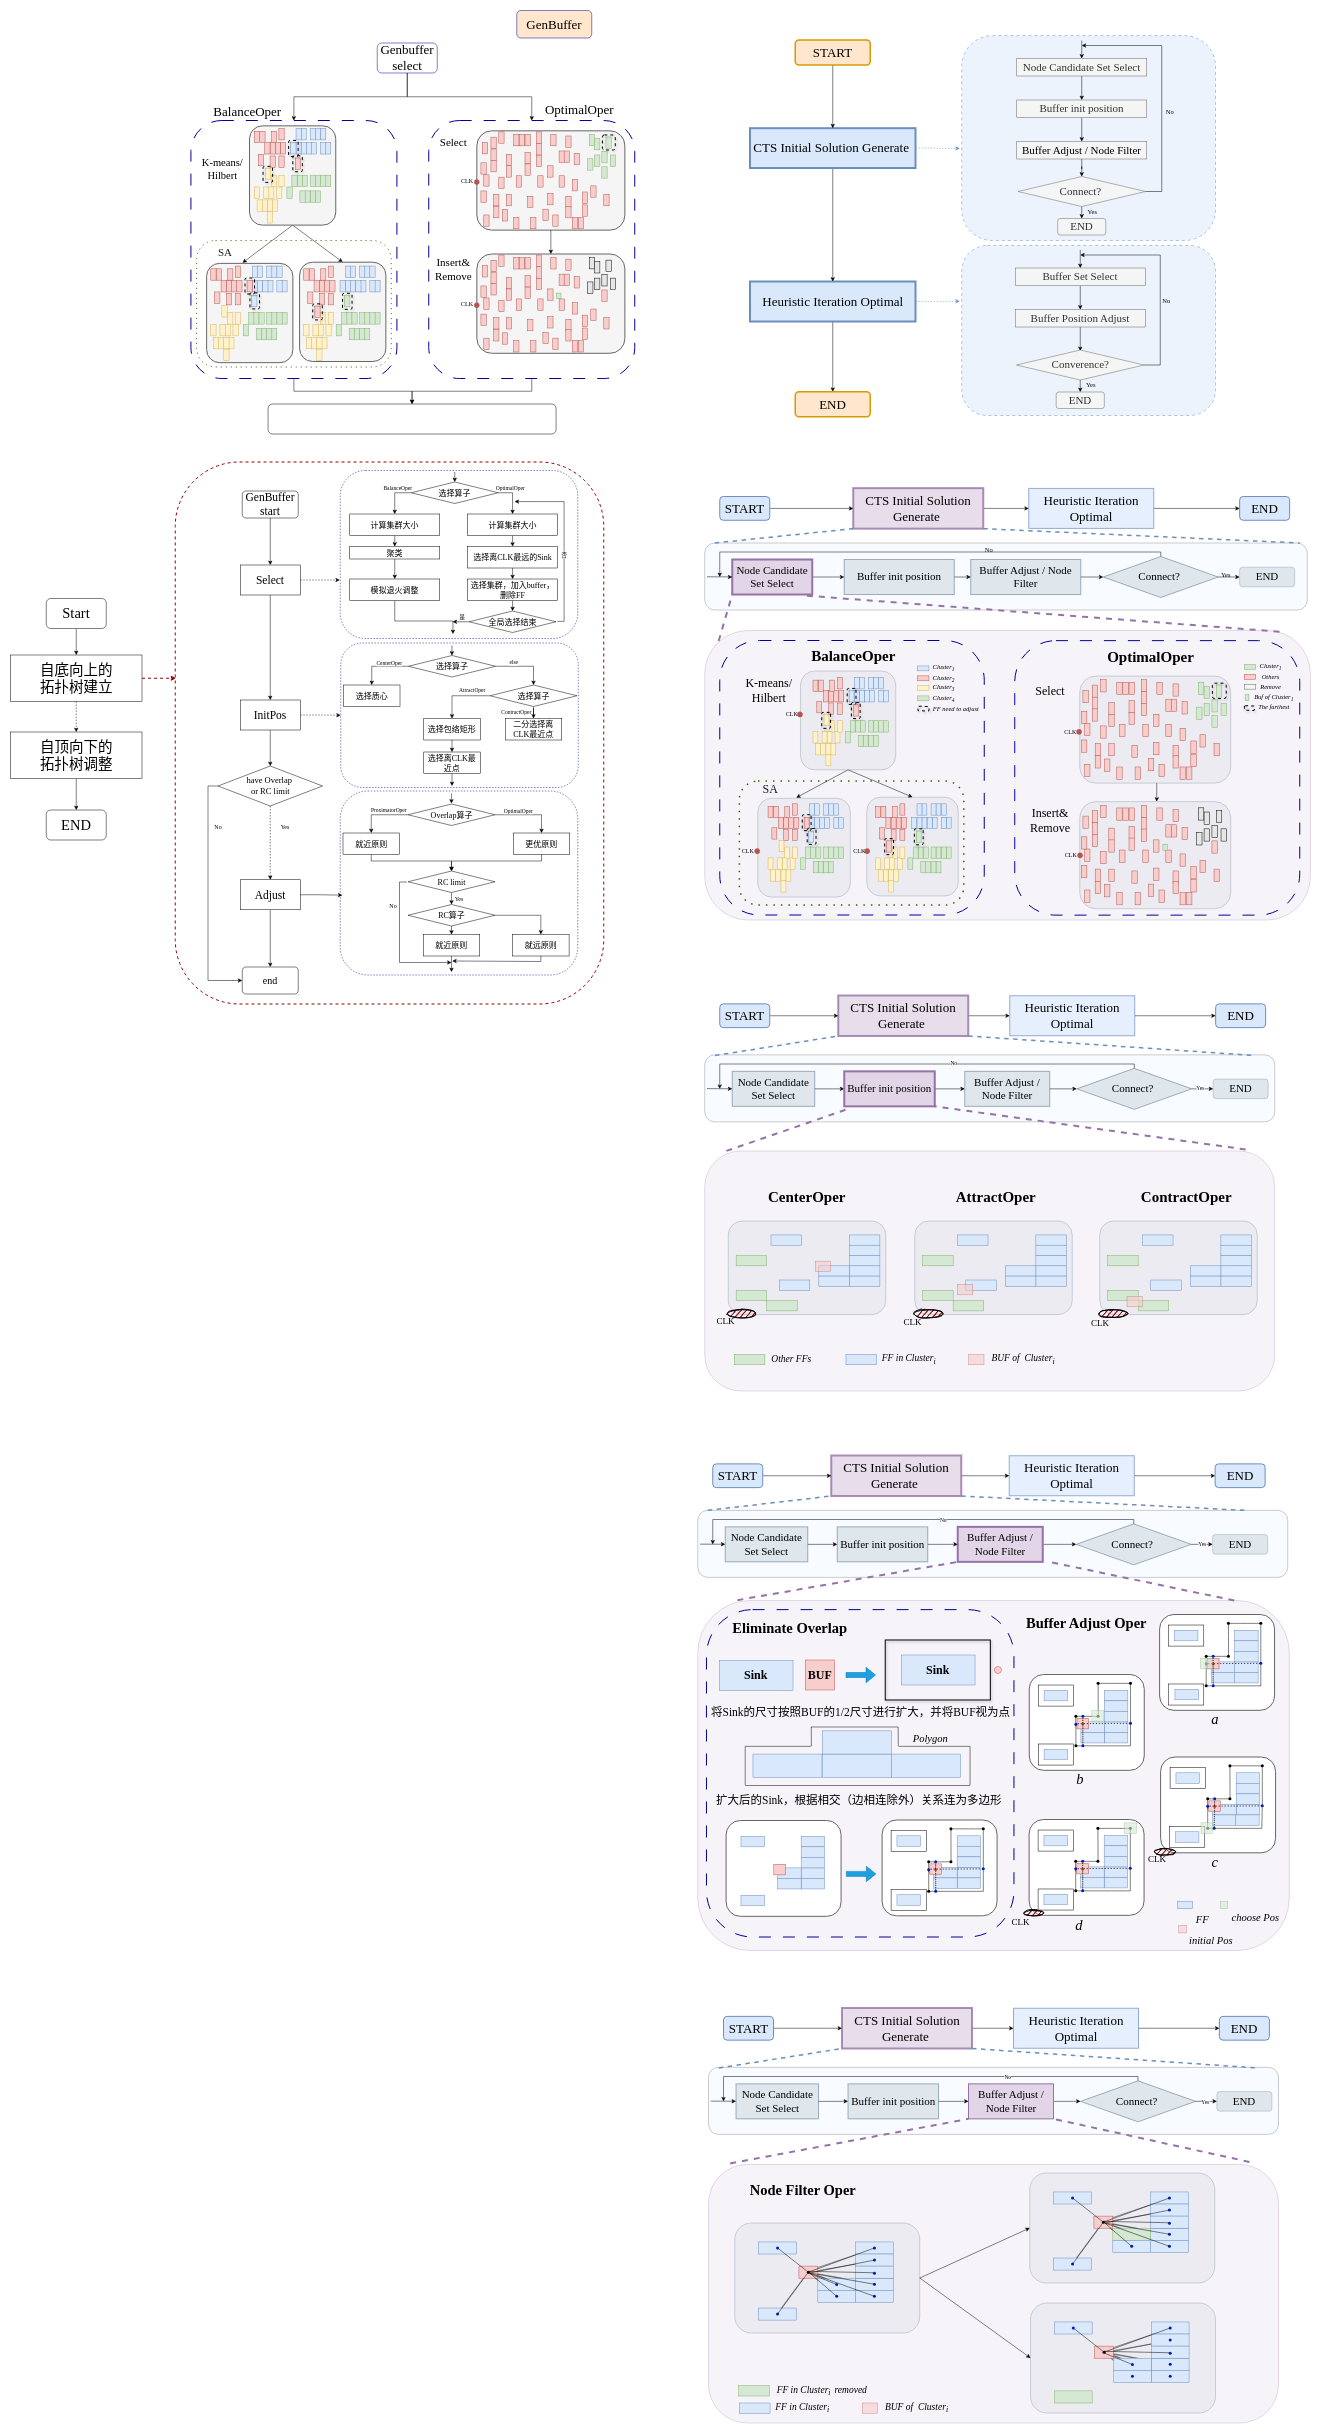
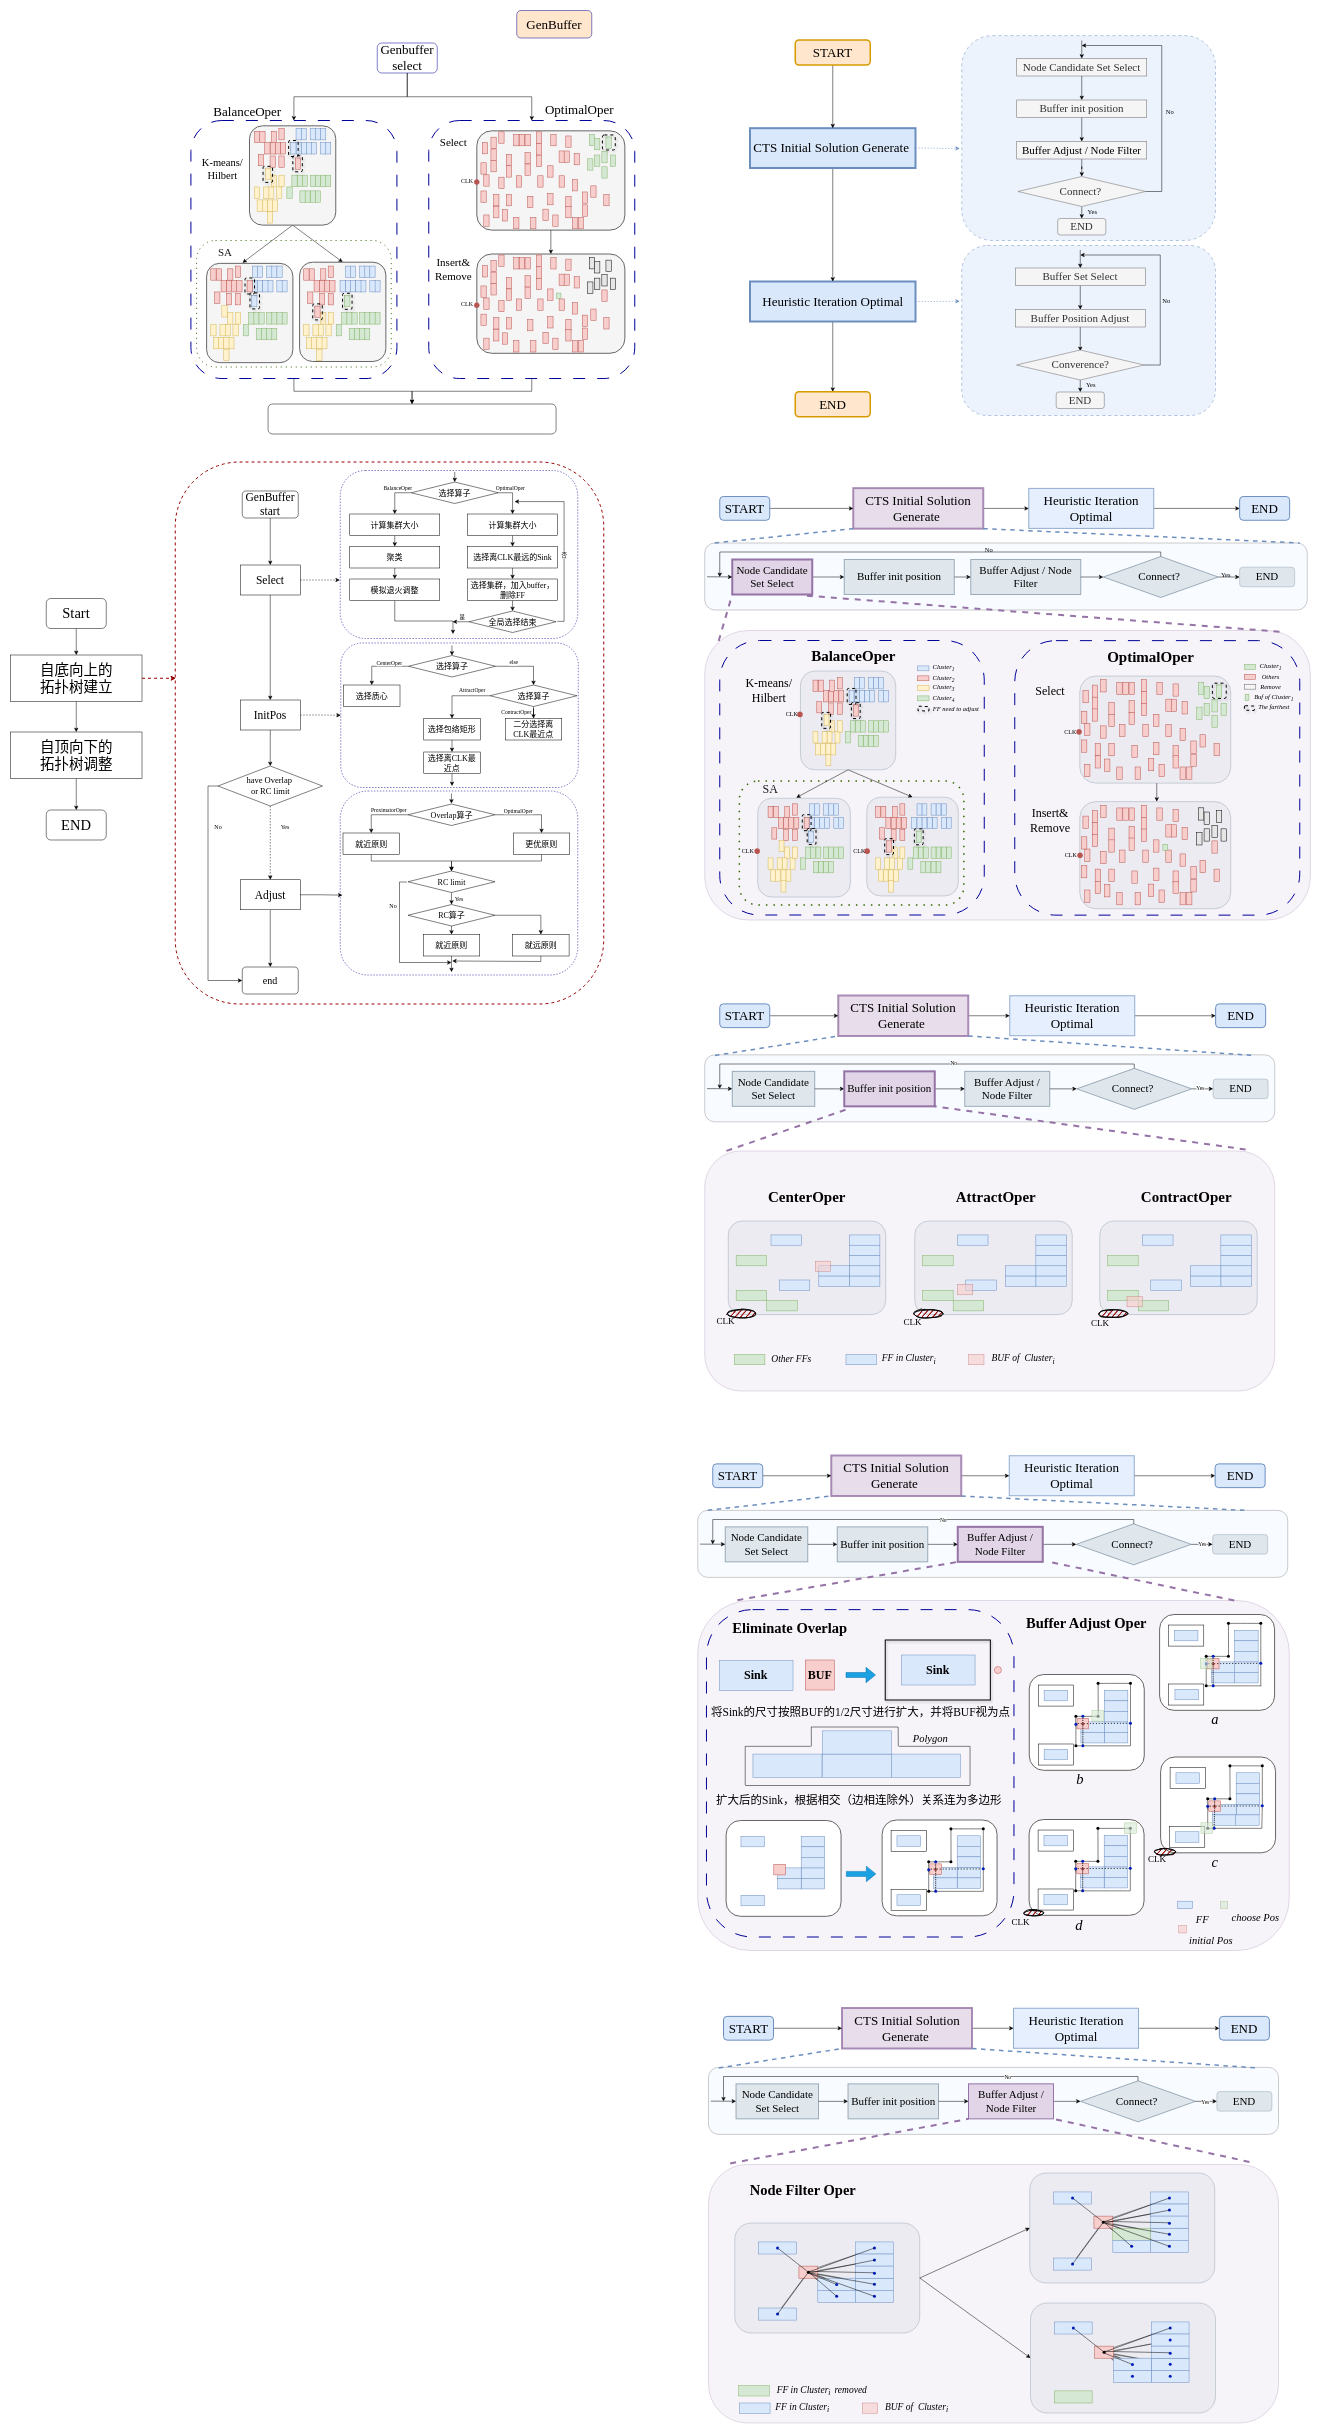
node "聚类": size 90x13 -> 90x22
edge "自底向上的 拓扑树建立" -> "自顶向下的 拓扑树调整": style dashed -> solid
